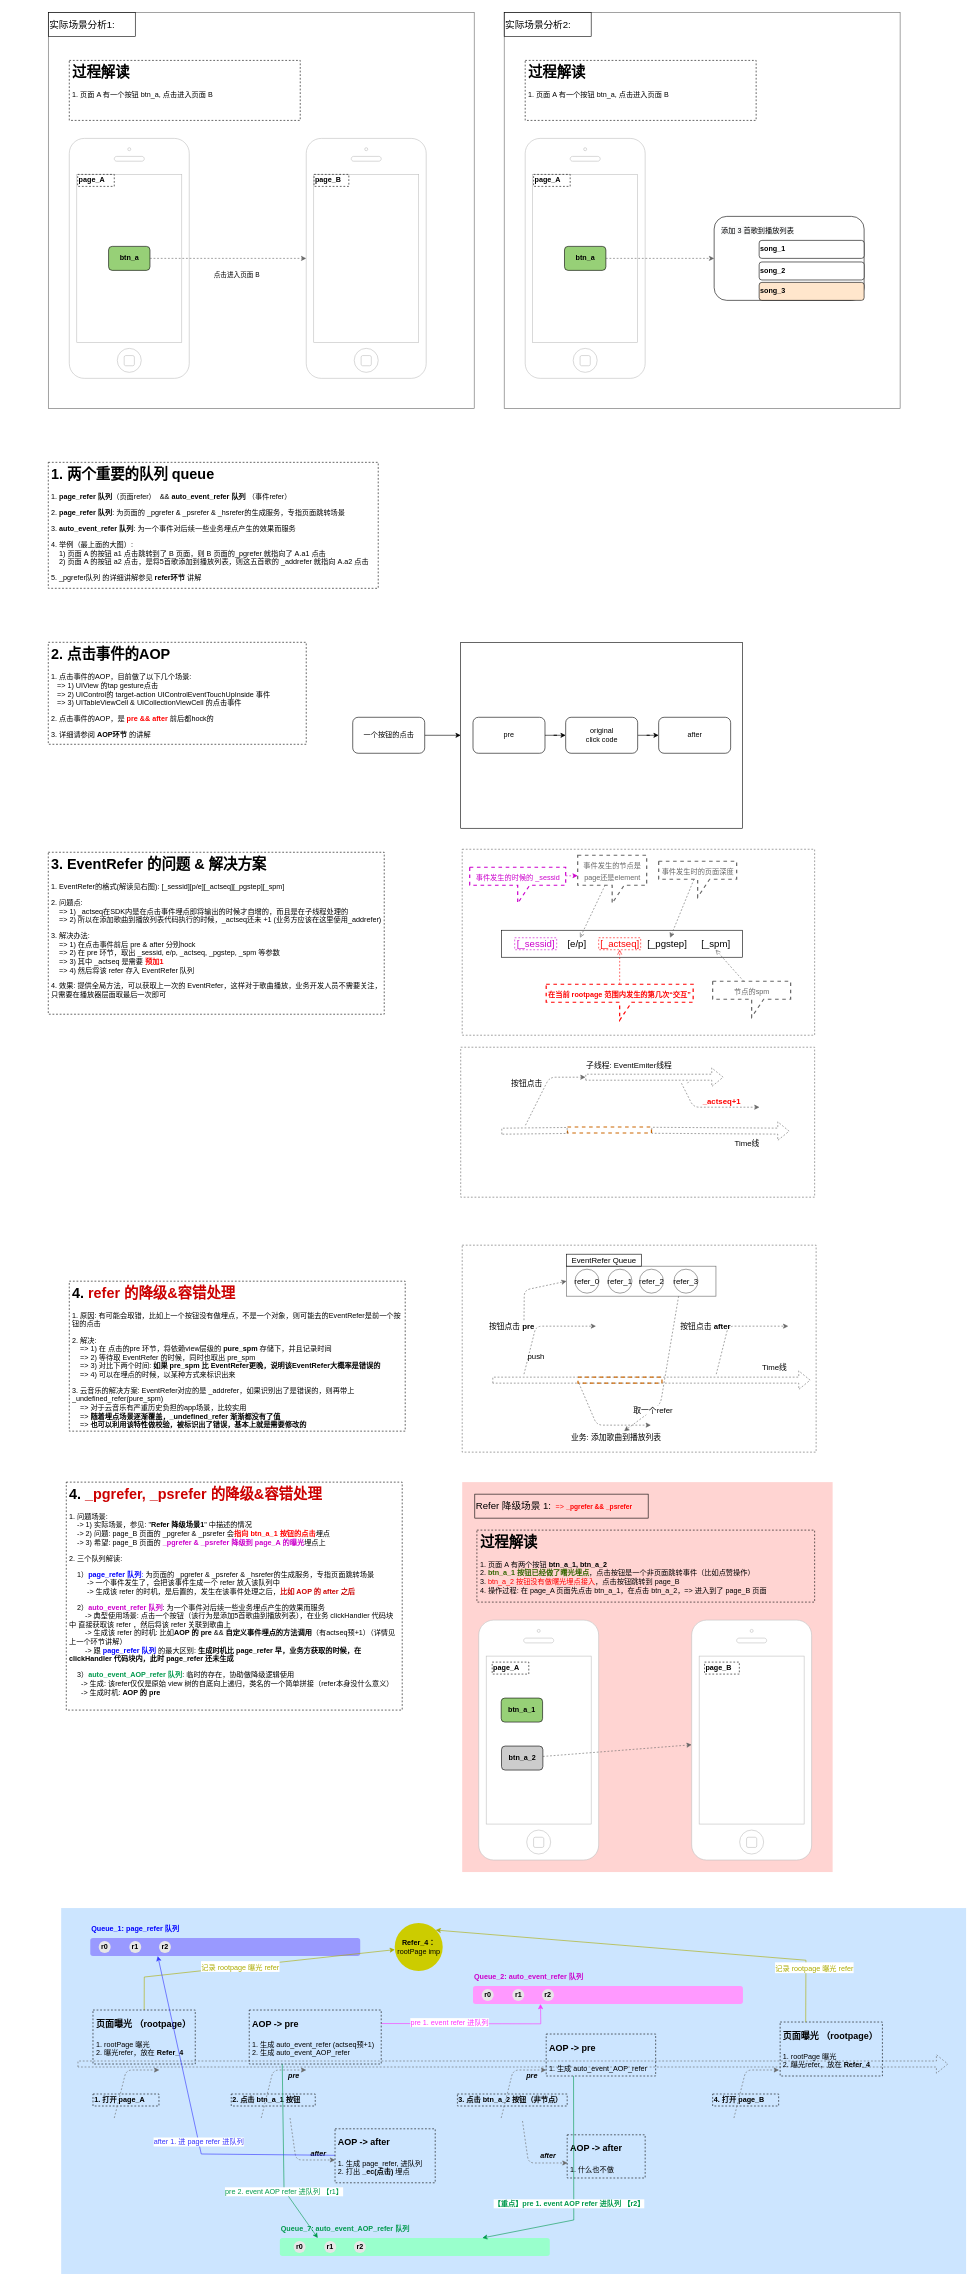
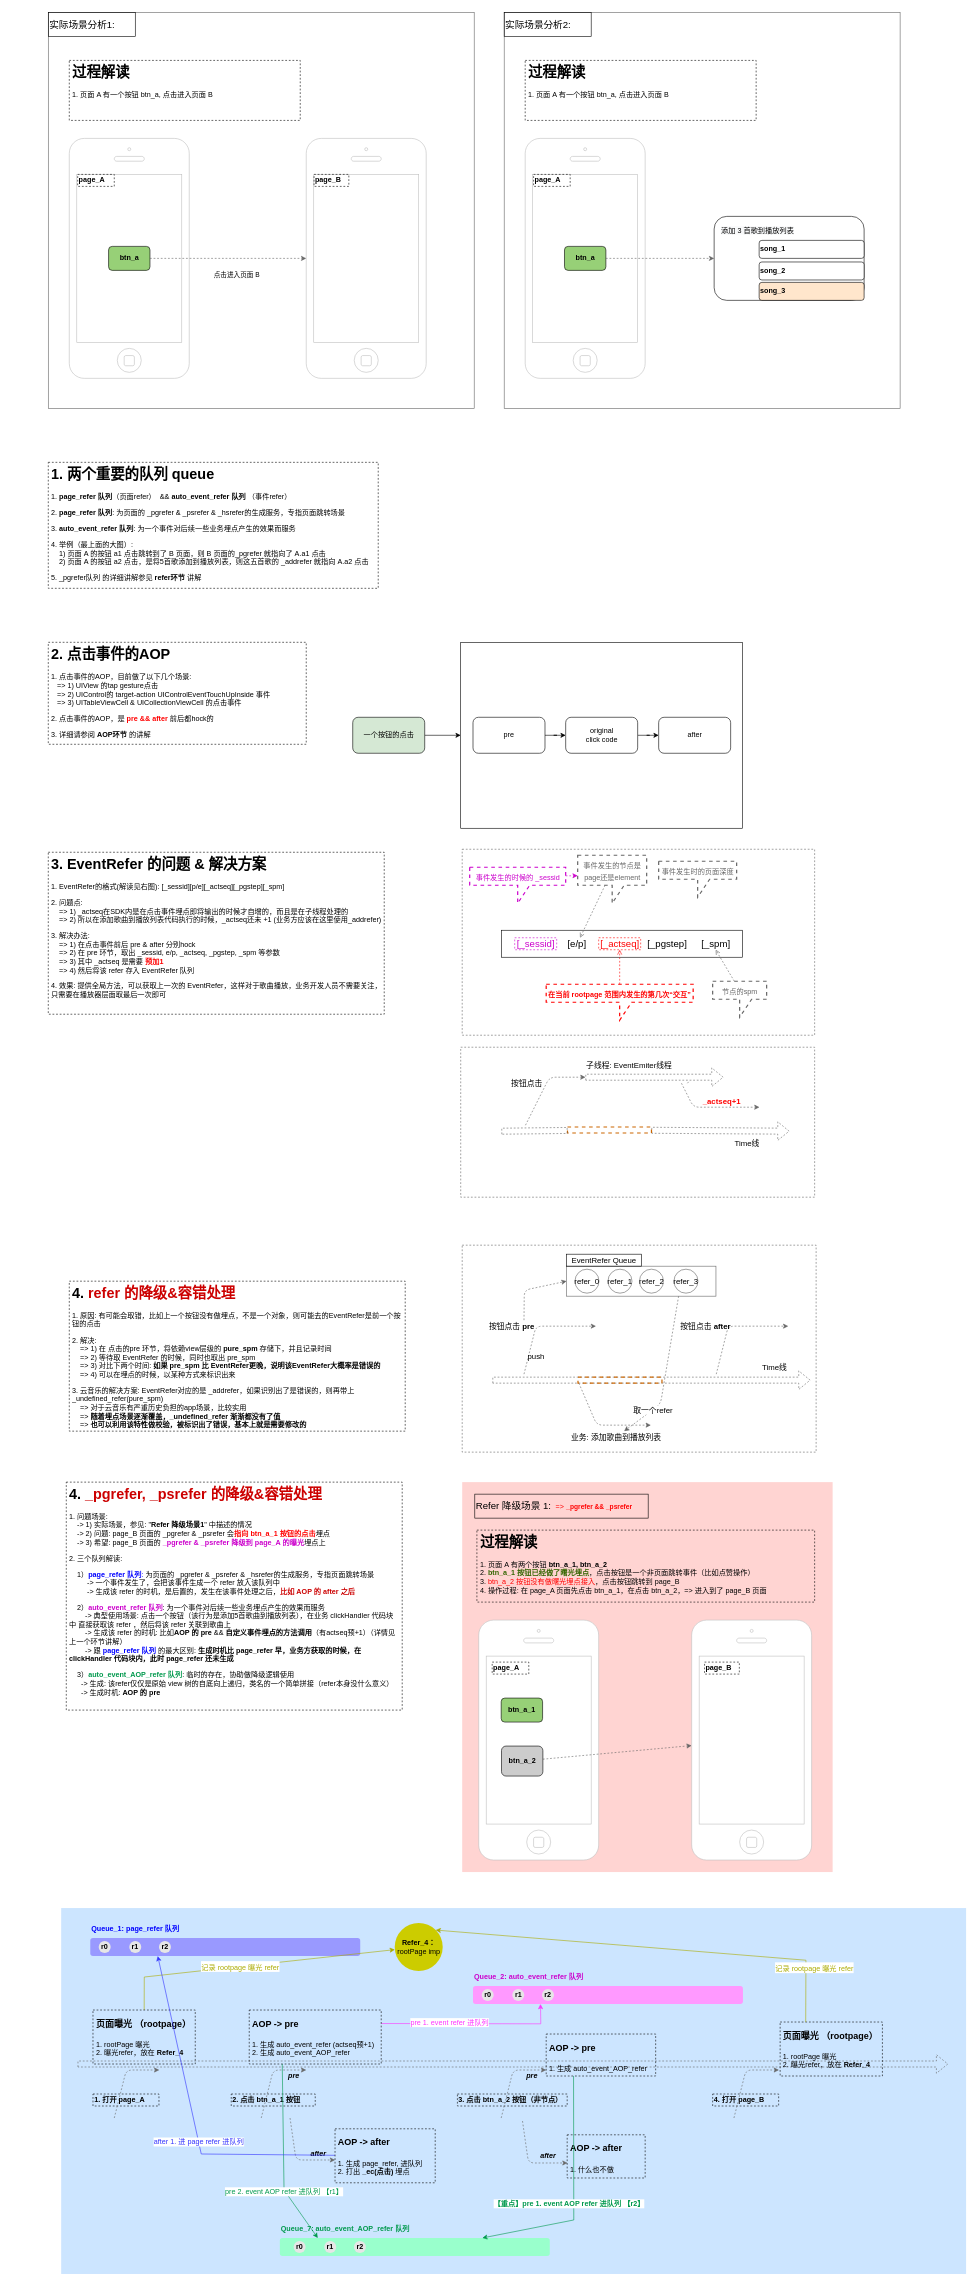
node "一个按钮的点击": fillcolor #ffffff -> #d5e8d4
edge "事件发生时的页面深度" -> "[_pgstep]": removed
node "节点的spm": size 78x36 -> 54x36
node "btn_a_2": size 41x24 -> 41x30
